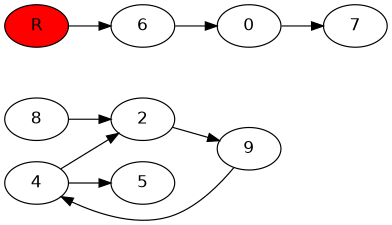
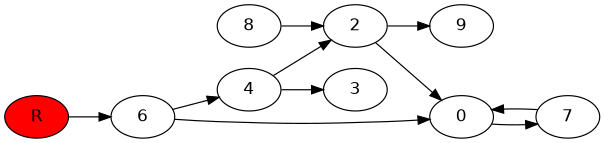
edge "2" -> "0": added
edge "7" -> "0": added
node "5": label "5" -> "3"
edge "9" -> "4": now "6" -> "4"
